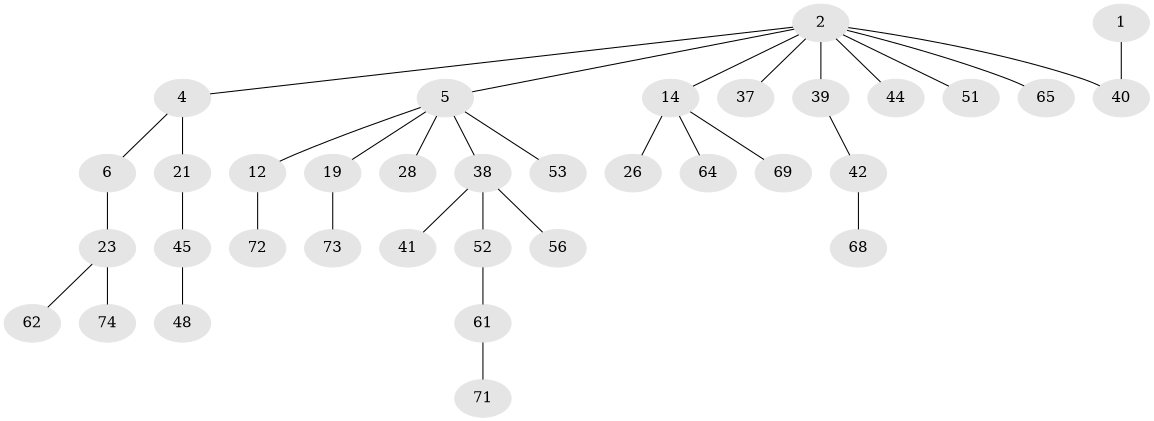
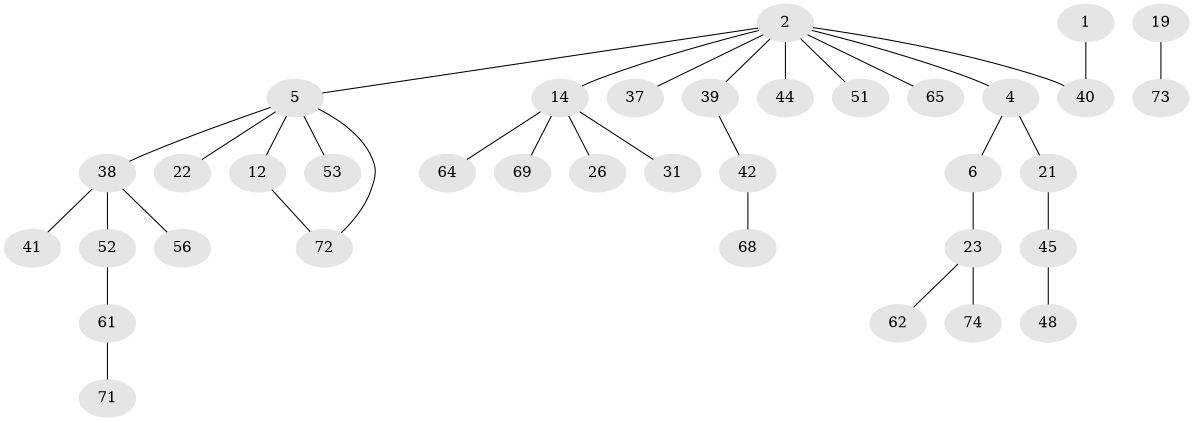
edge "5" -- "19": now "5" -- "72"
node "28": label "28" -> "22"
node "31": added
